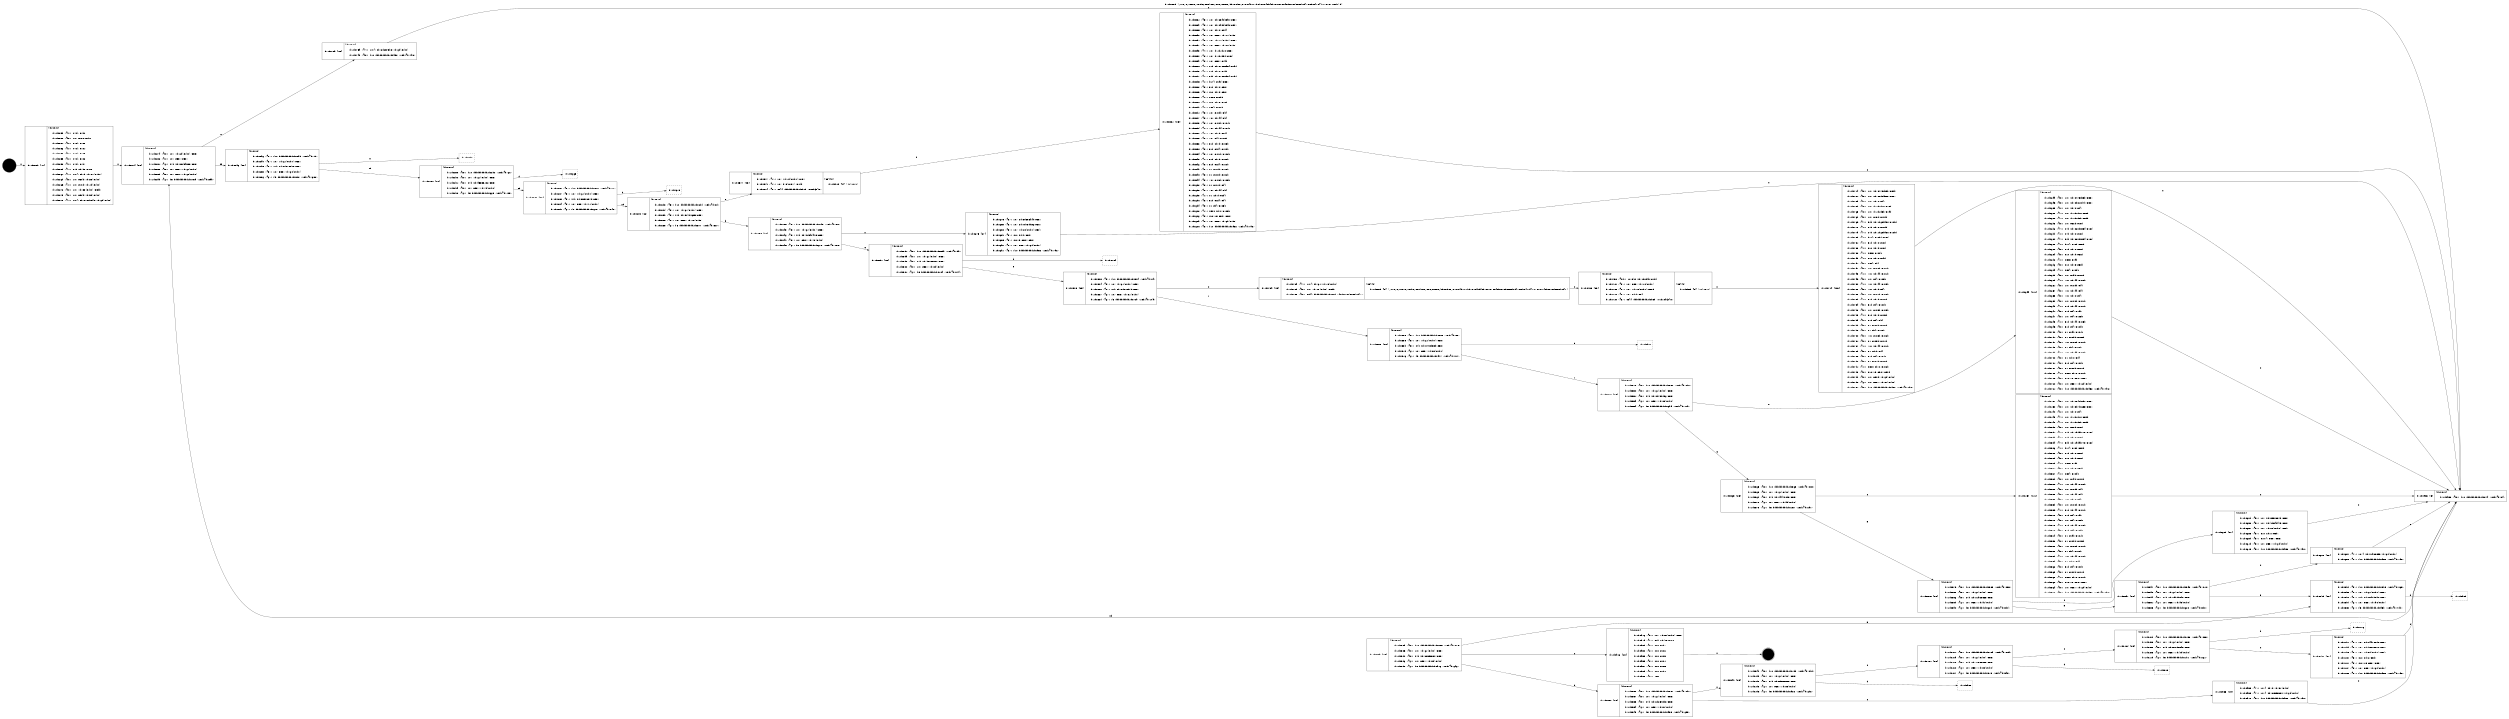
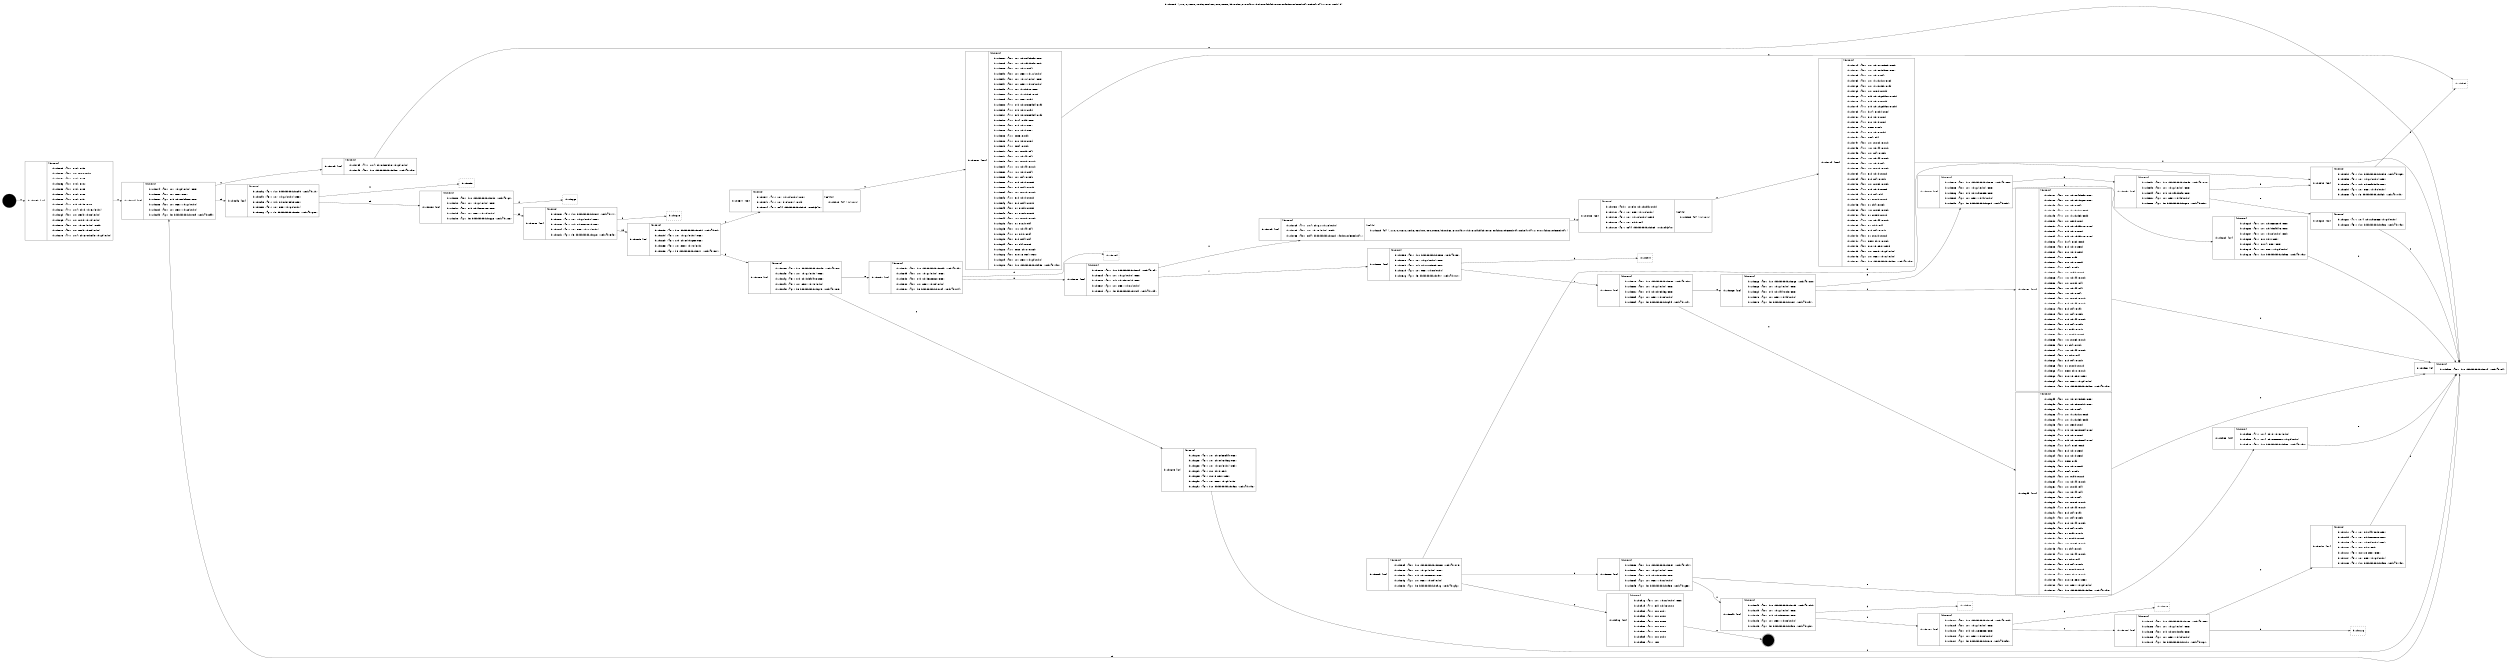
edge "0x401584 [157]" -> "0x4019e2 [5]": now "0x401584 [157]" -> "0x40195b"
